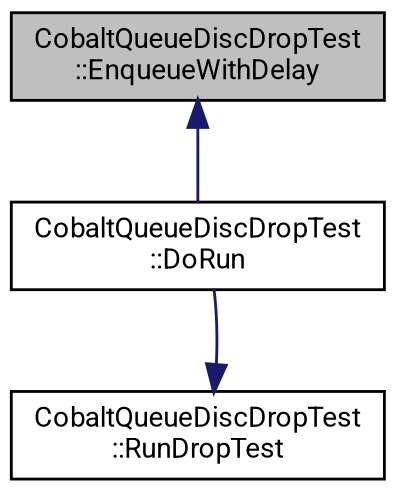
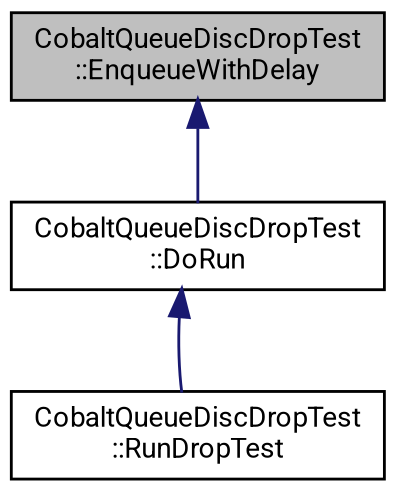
edge "CobaltQueueDiscDropTest ::DoRun" -> "CobaltQueueDiscDropTest ::RunDropTest": reversed
